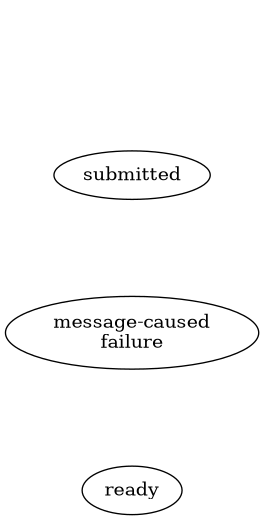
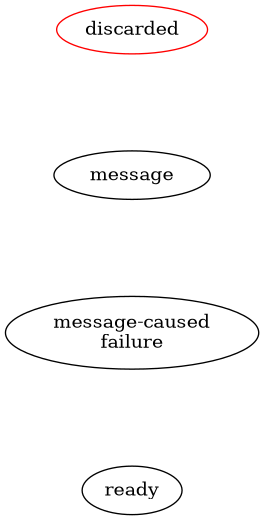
node "discarded": added
node "submitted": label "submitted" -> "message"
